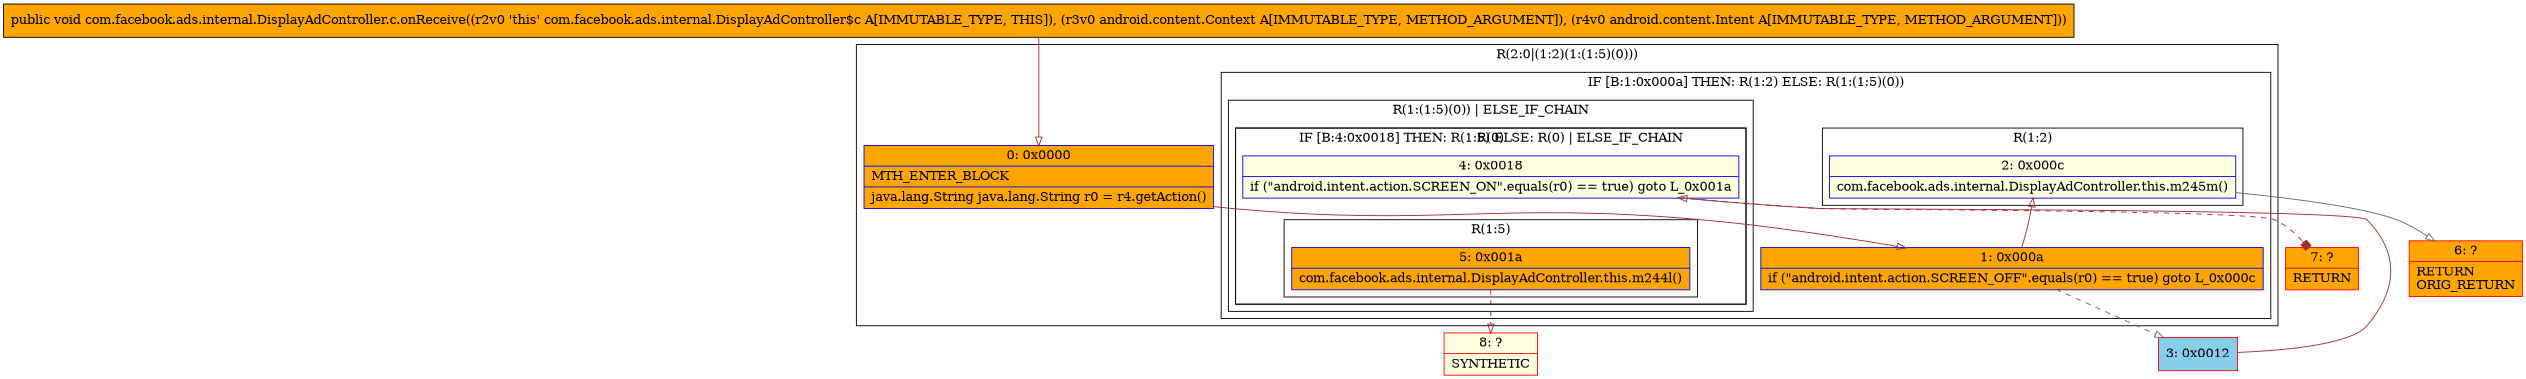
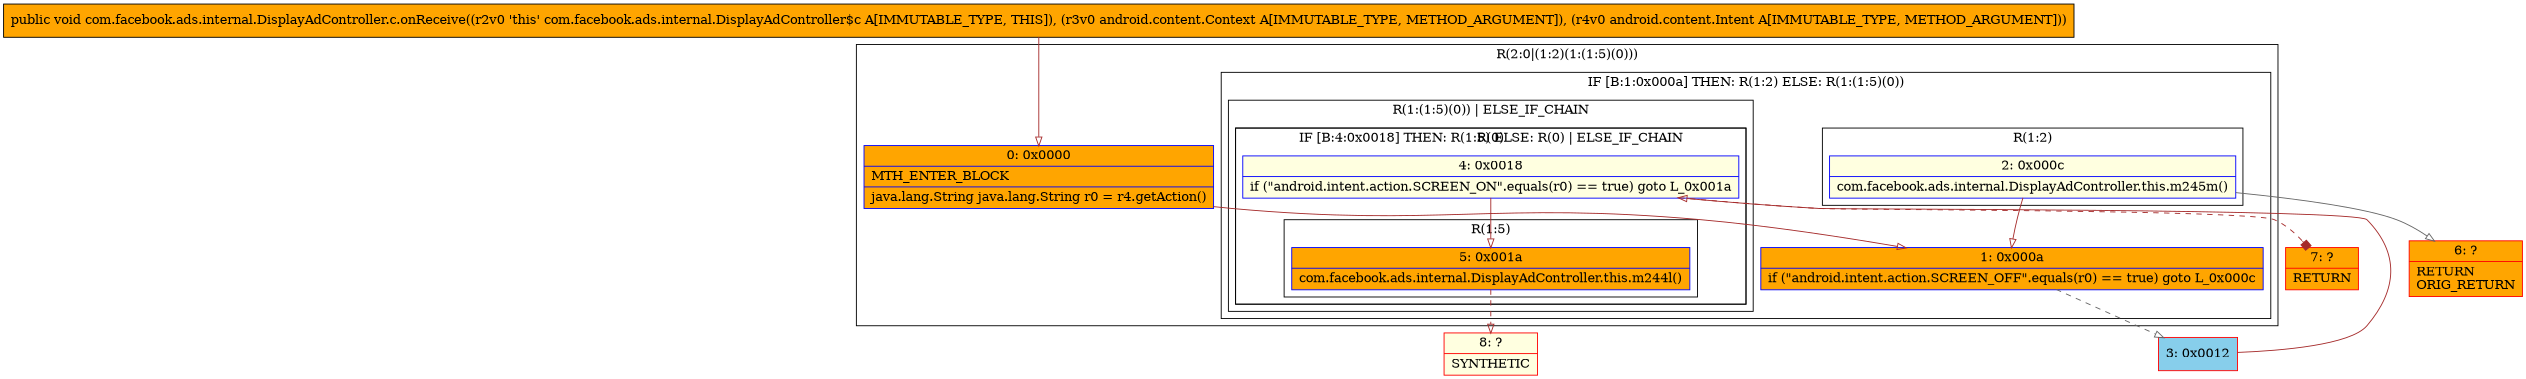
edge "4: 0x0018" -> "5: 0x001a": added
edge "1: 0x000a" -> "2: 0x000c": reversed
